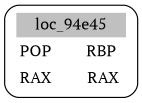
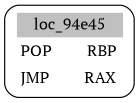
node "loc_94e45": text "RAX        RAX" -> "JMP        RAX"
